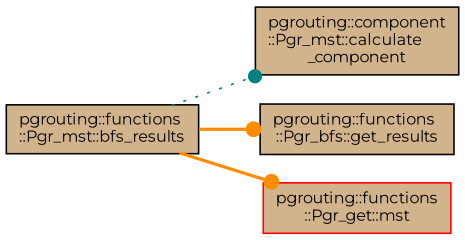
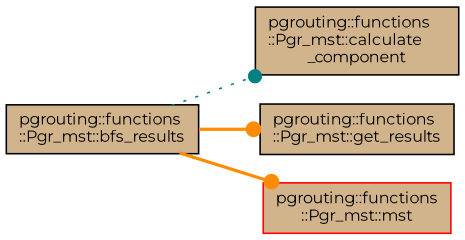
node "pgrouting::component ::Pgr_mst::calculate _component": label "pgrouting::component ::Pgr_mst::calculate _component" -> "pgrouting::functions ::Pgr_mst::calculate _component"
node "pgrouting::functions ::Pgr_bfs::get_results": label "pgrouting::functions ::Pgr_bfs::get_results" -> "pgrouting::functions ::Pgr_mst::get_results"
node "pgrouting::functions ::Pgr_get::mst": label "pgrouting::functions ::Pgr_get::mst" -> "pgrouting::functions ::Pgr_mst::mst"
